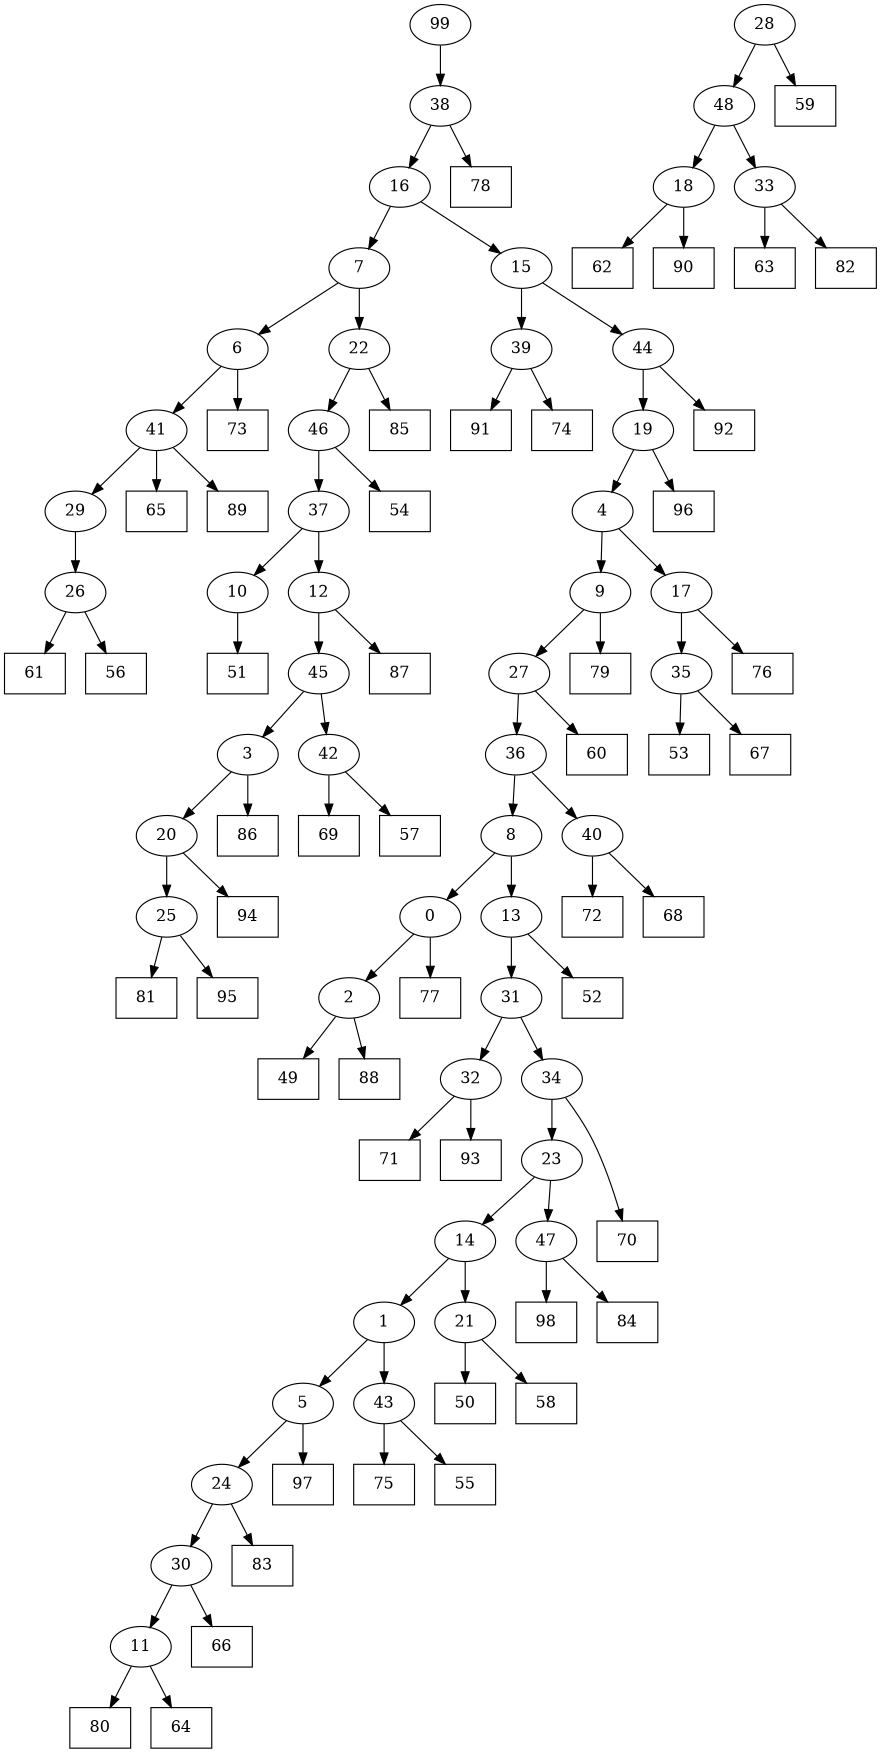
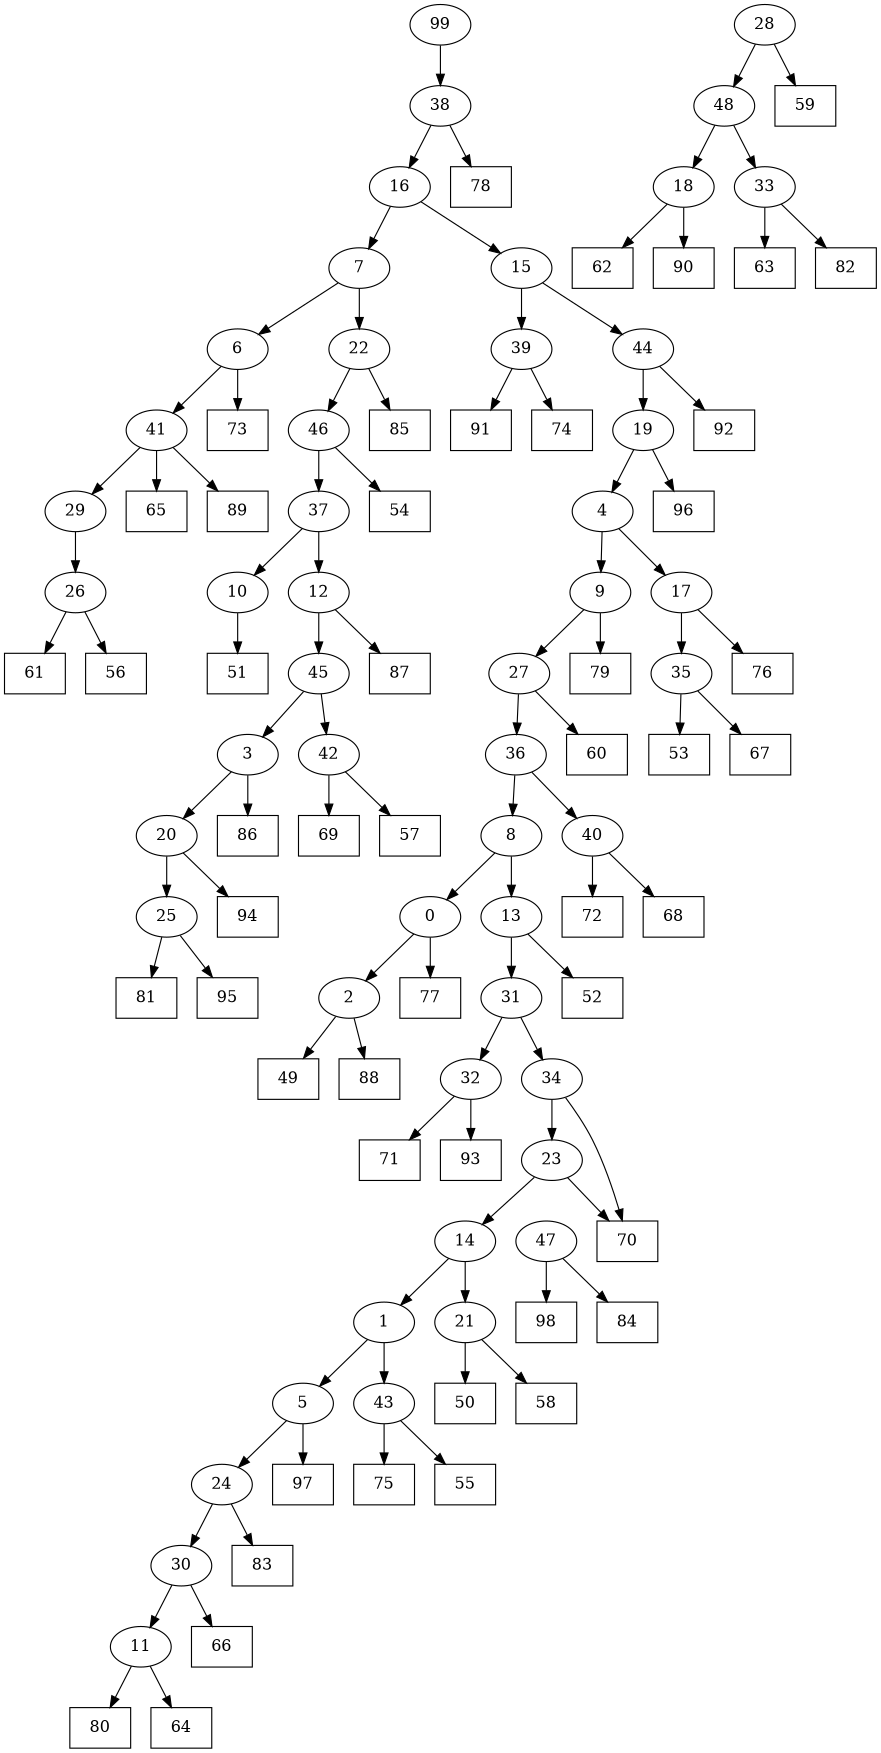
edge "23" -> "47": now "23" -> "70"
